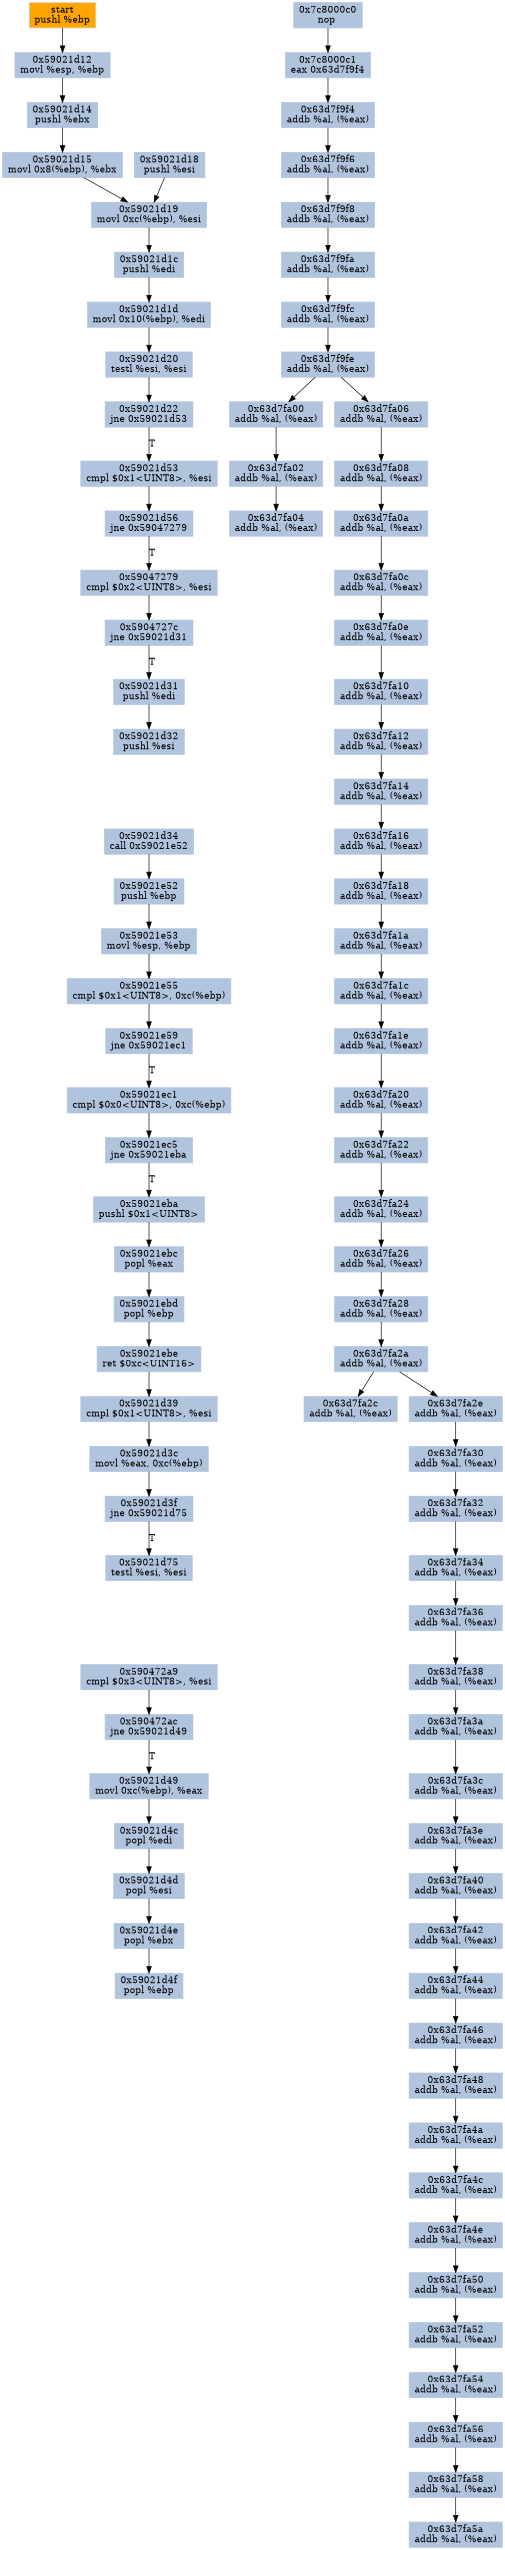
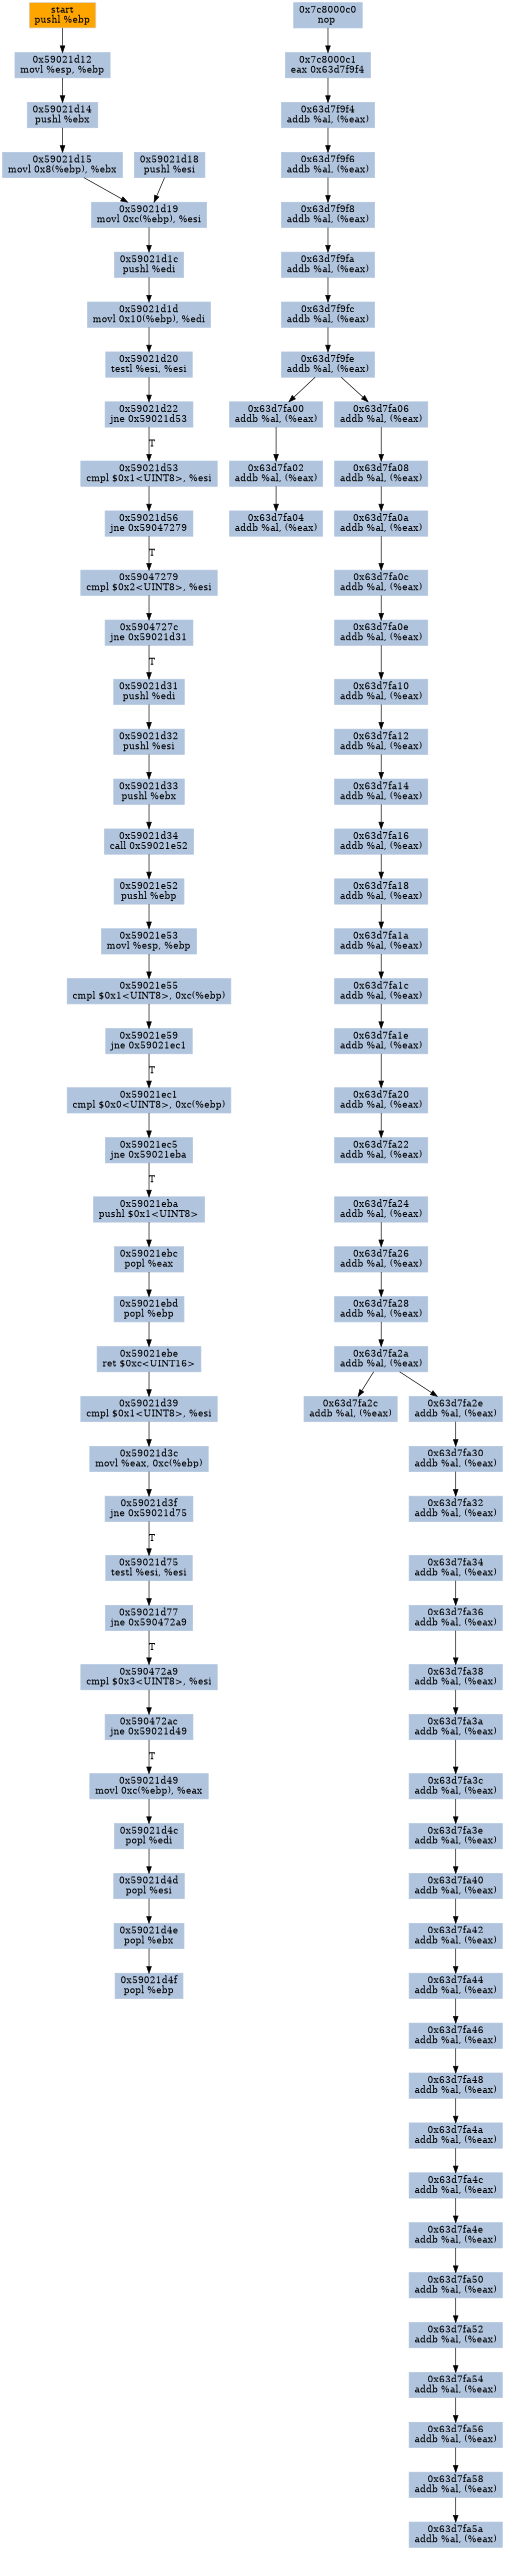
node "0x59021d33 pushl %ebx": added
edge "0x63d7fa22 addb %al, (%eax)" -> "0x63d7fa24 addb %al, (%eax)": removed
edge "0x63d7fa32 addb %al, (%eax)" -> "0x63d7fa34 addb %al, (%eax)": removed
node "0x59021d77 jne 0x590472a9": added
